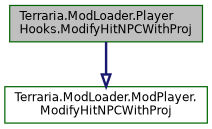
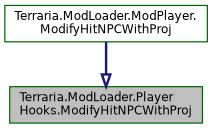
edge "Terraria.ModLoader.Player Hooks.ModifyHitNPCWithProj" -> "Terraria.ModLoader.ModPlayer. ModifyHitNPCWithProj": reversed
